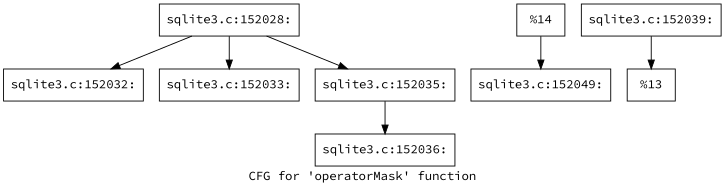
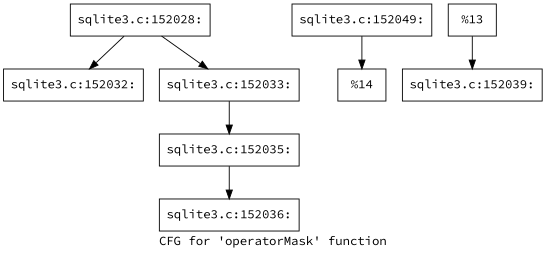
edge "%14" -> "sqlite3.c:152049:": reversed
edge "sqlite3.c:152039:" -> "%13": reversed
edge "sqlite3.c:152028:" -> "sqlite3.c:152035:": now "sqlite3.c:152033:" -> "sqlite3.c:152035:"
